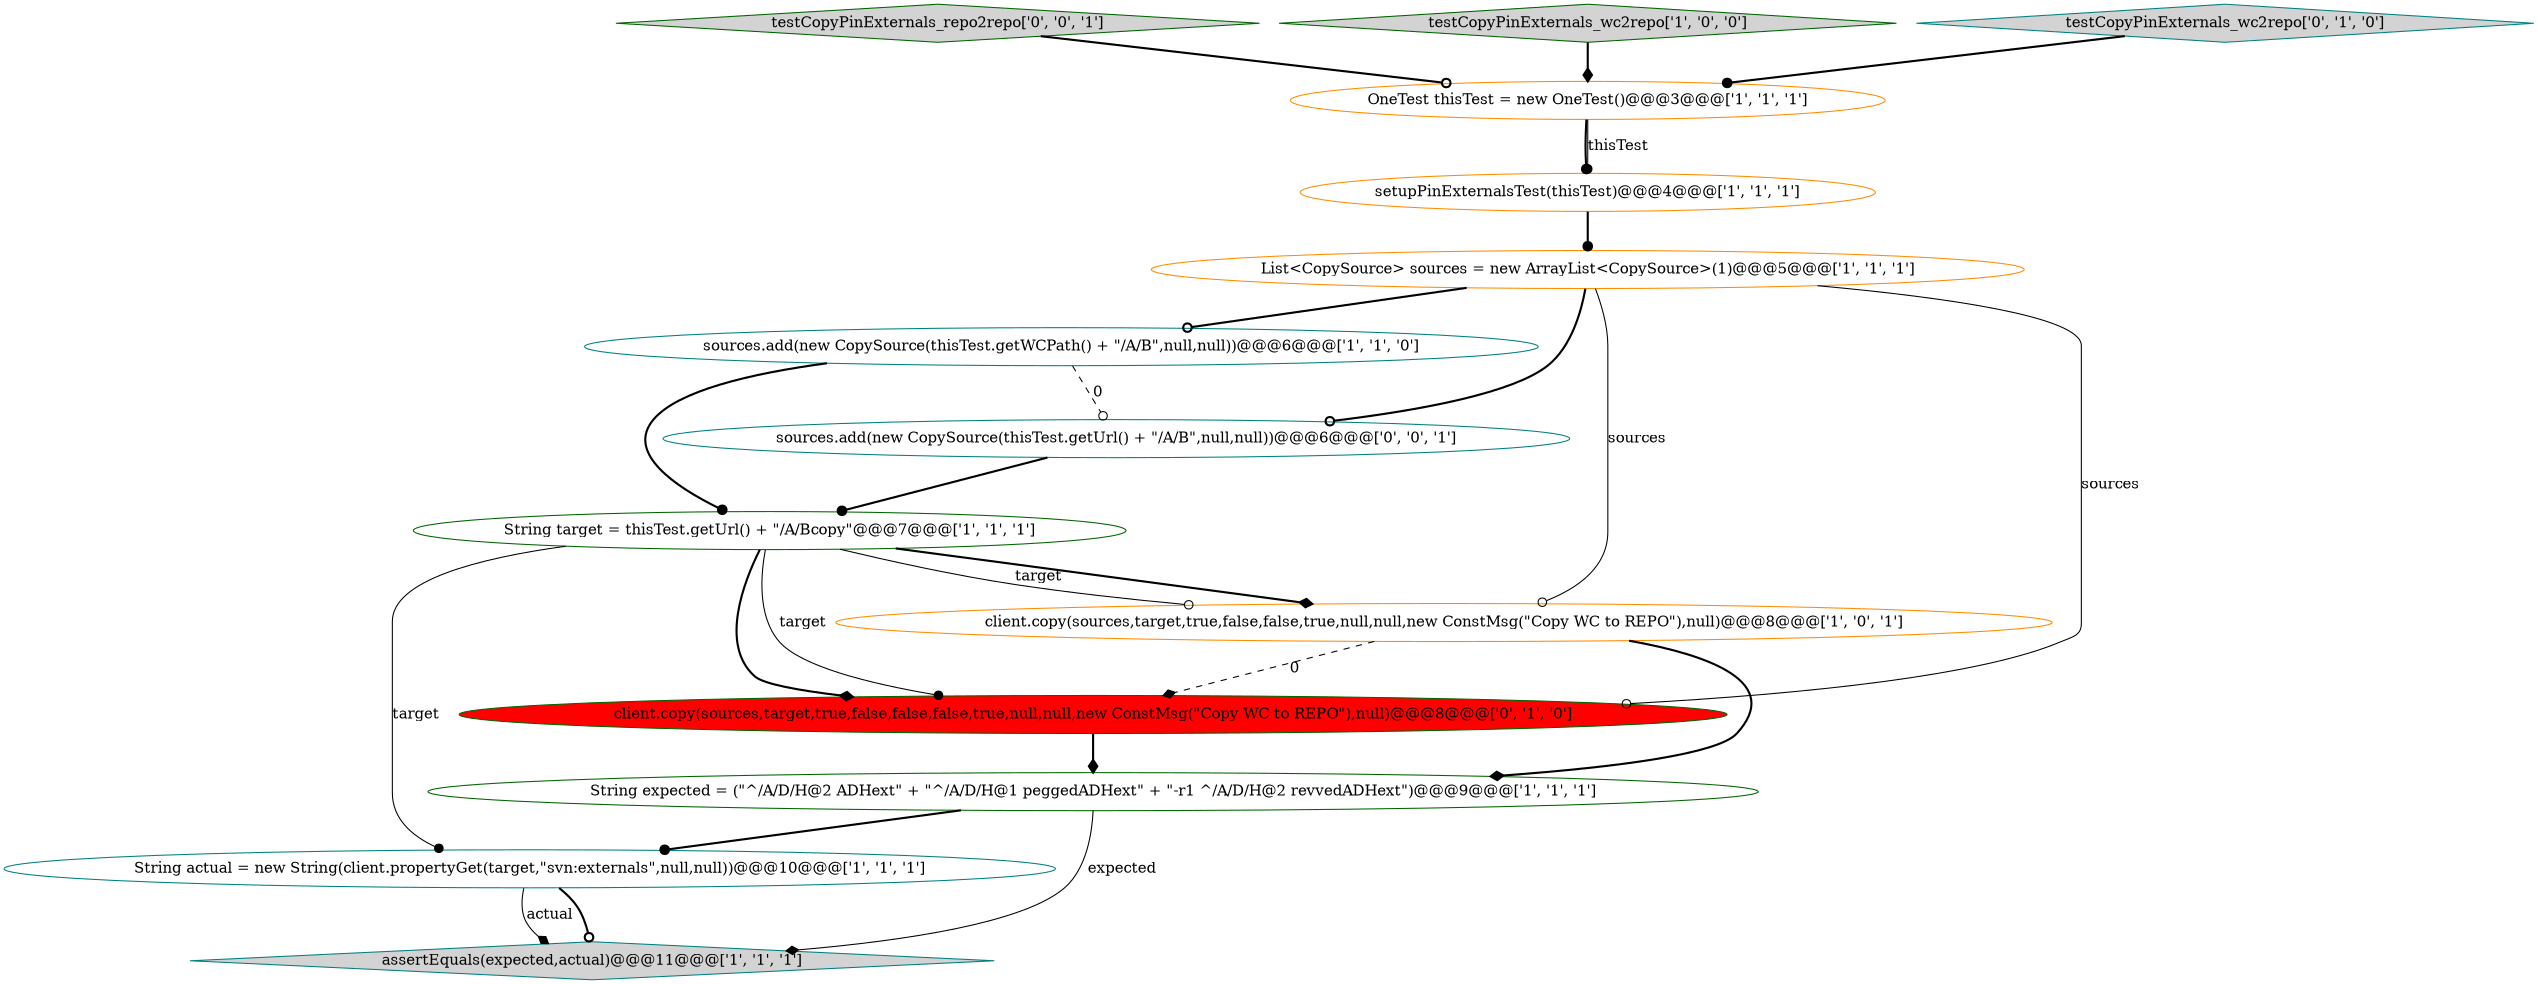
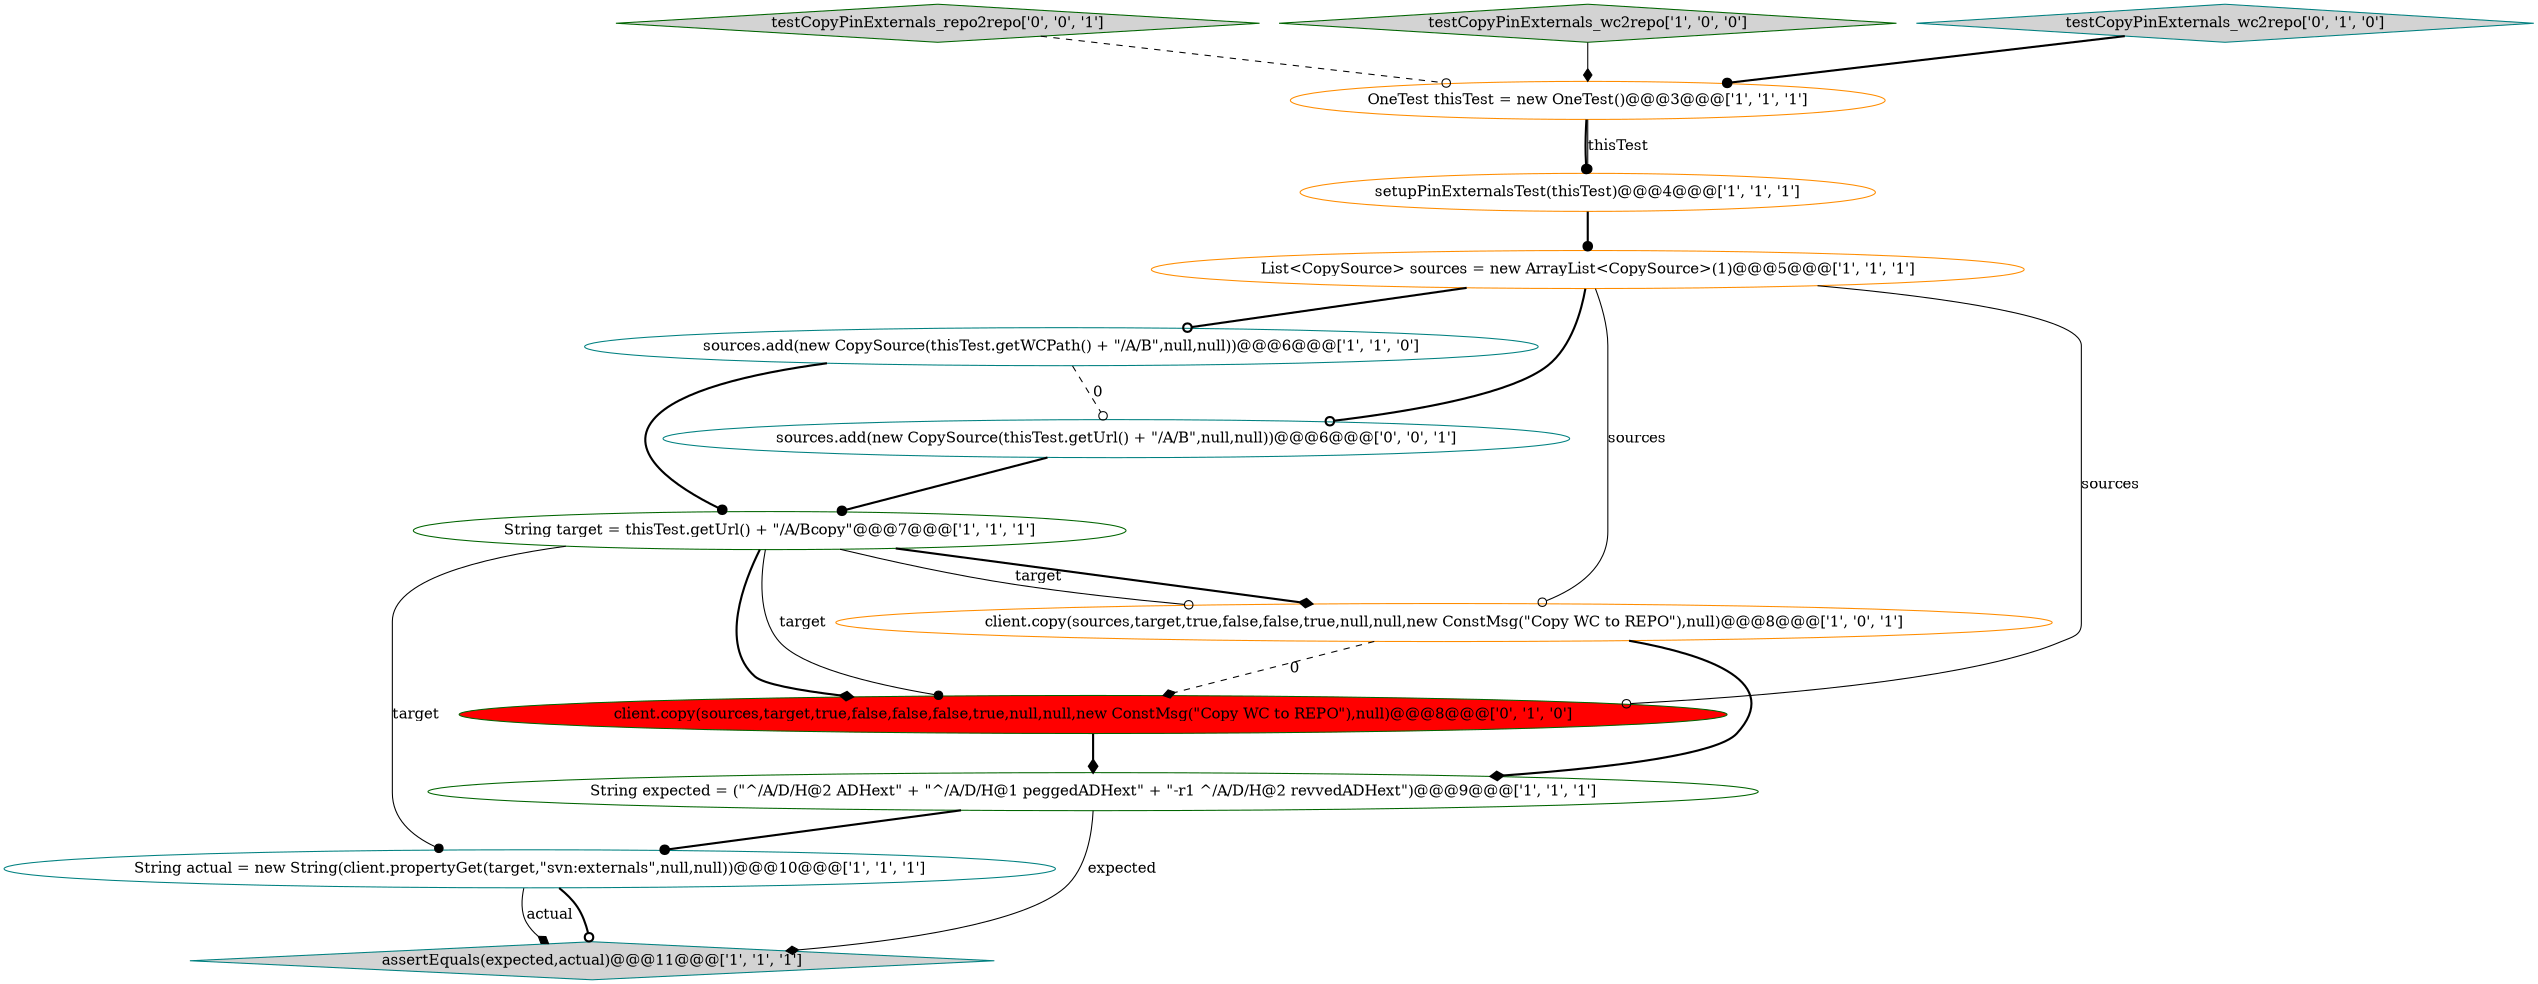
edge "testCopyPinExternals_wc2repo['1', '0', '0']" -> "OneTest thisTest = new OneTest()@@@3@@@['1', '1', '1']": style bold -> solid
edge "testCopyPinExternals_repo2repo['0', '0', '1']" -> "OneTest thisTest = new OneTest()@@@3@@@['1', '1', '1']": style bold -> dashed
